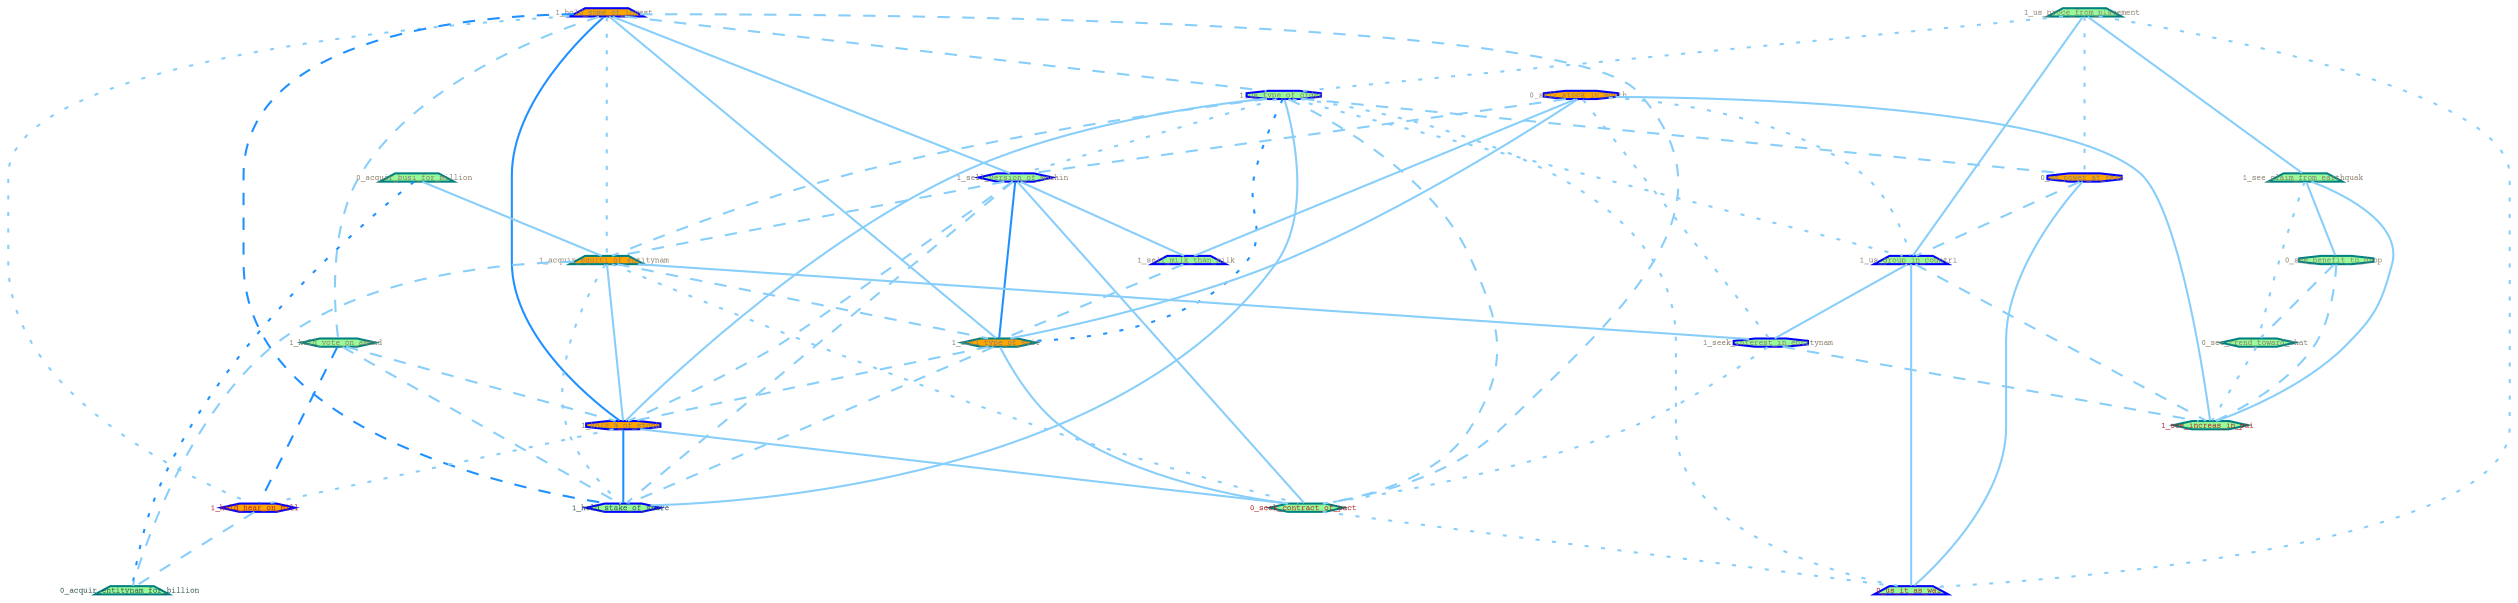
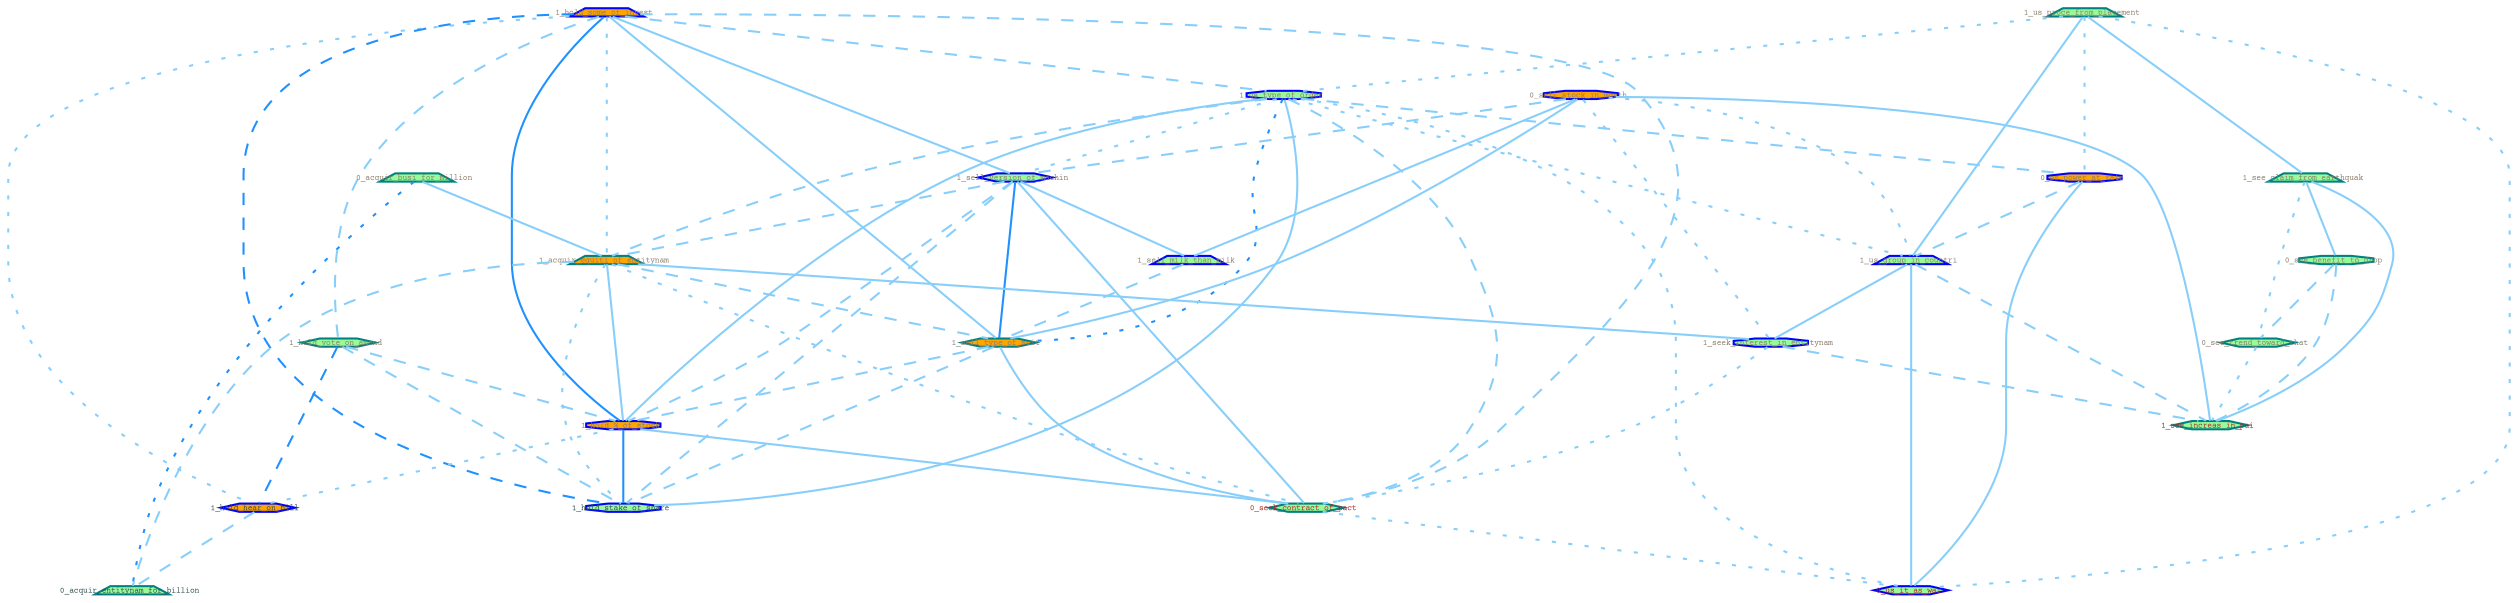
node "1_hold_hear_on_bill": fontcolor #b22222 -> #2f4f4f
node "1_hold_stake_of_share": shape hexagon -> octagon
node "0_us_it_as_wai": shape trapezium -> hexagon
